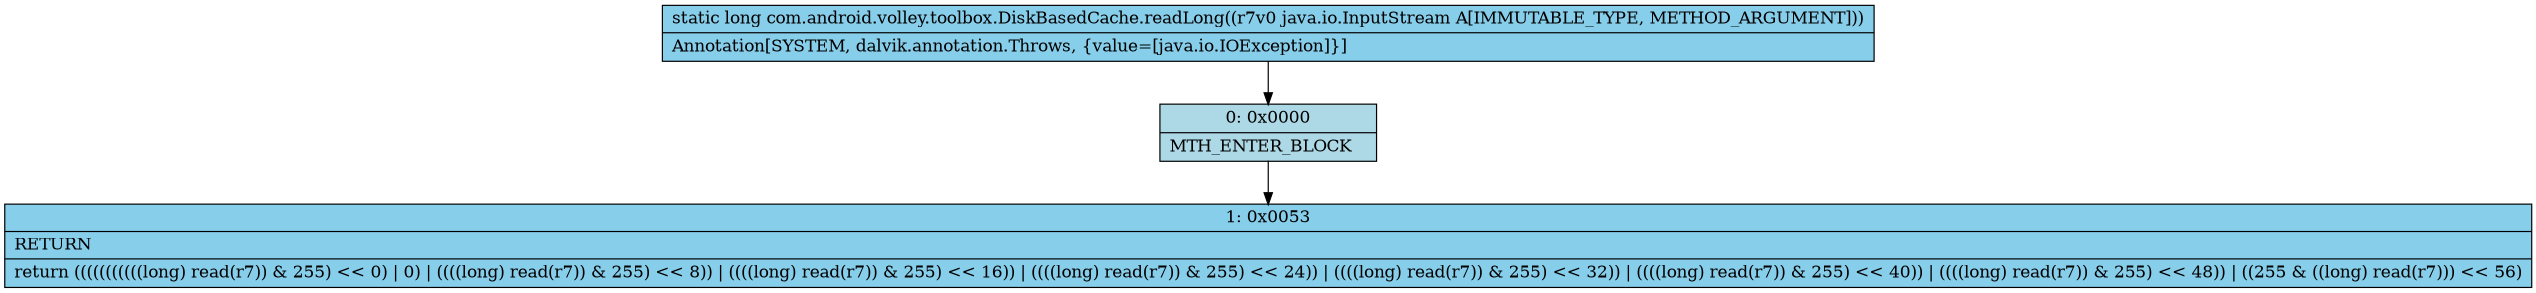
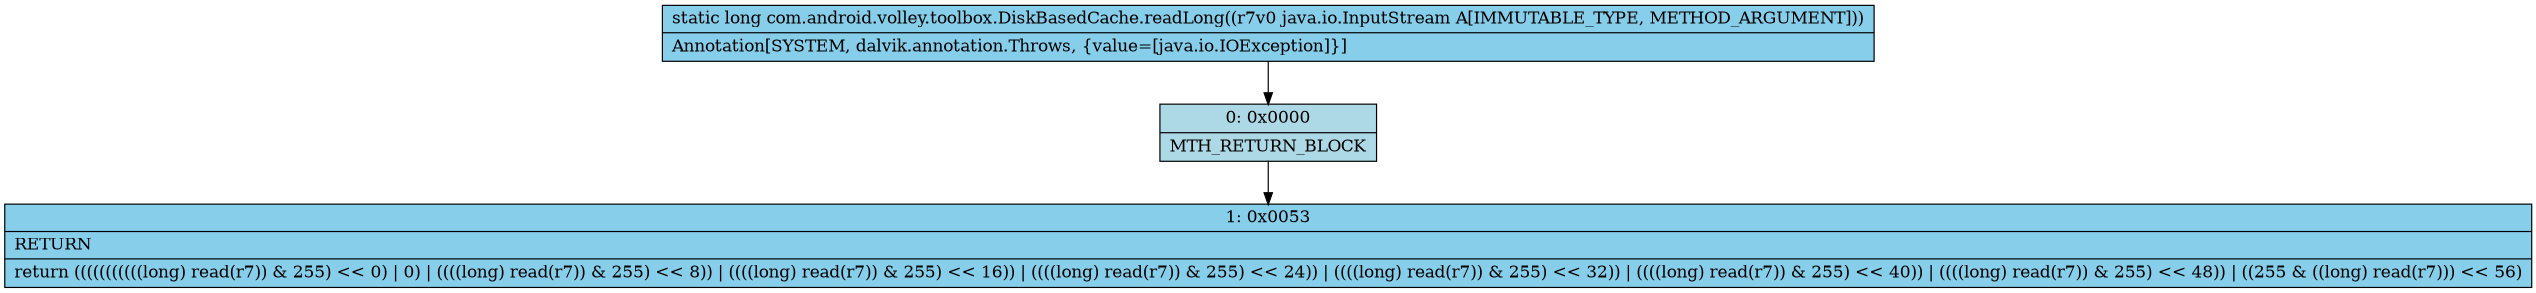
node "0: 0x0000": text "MTH_ENTER_BLOCK" -> "MTH_RETURN_BLOCK"
